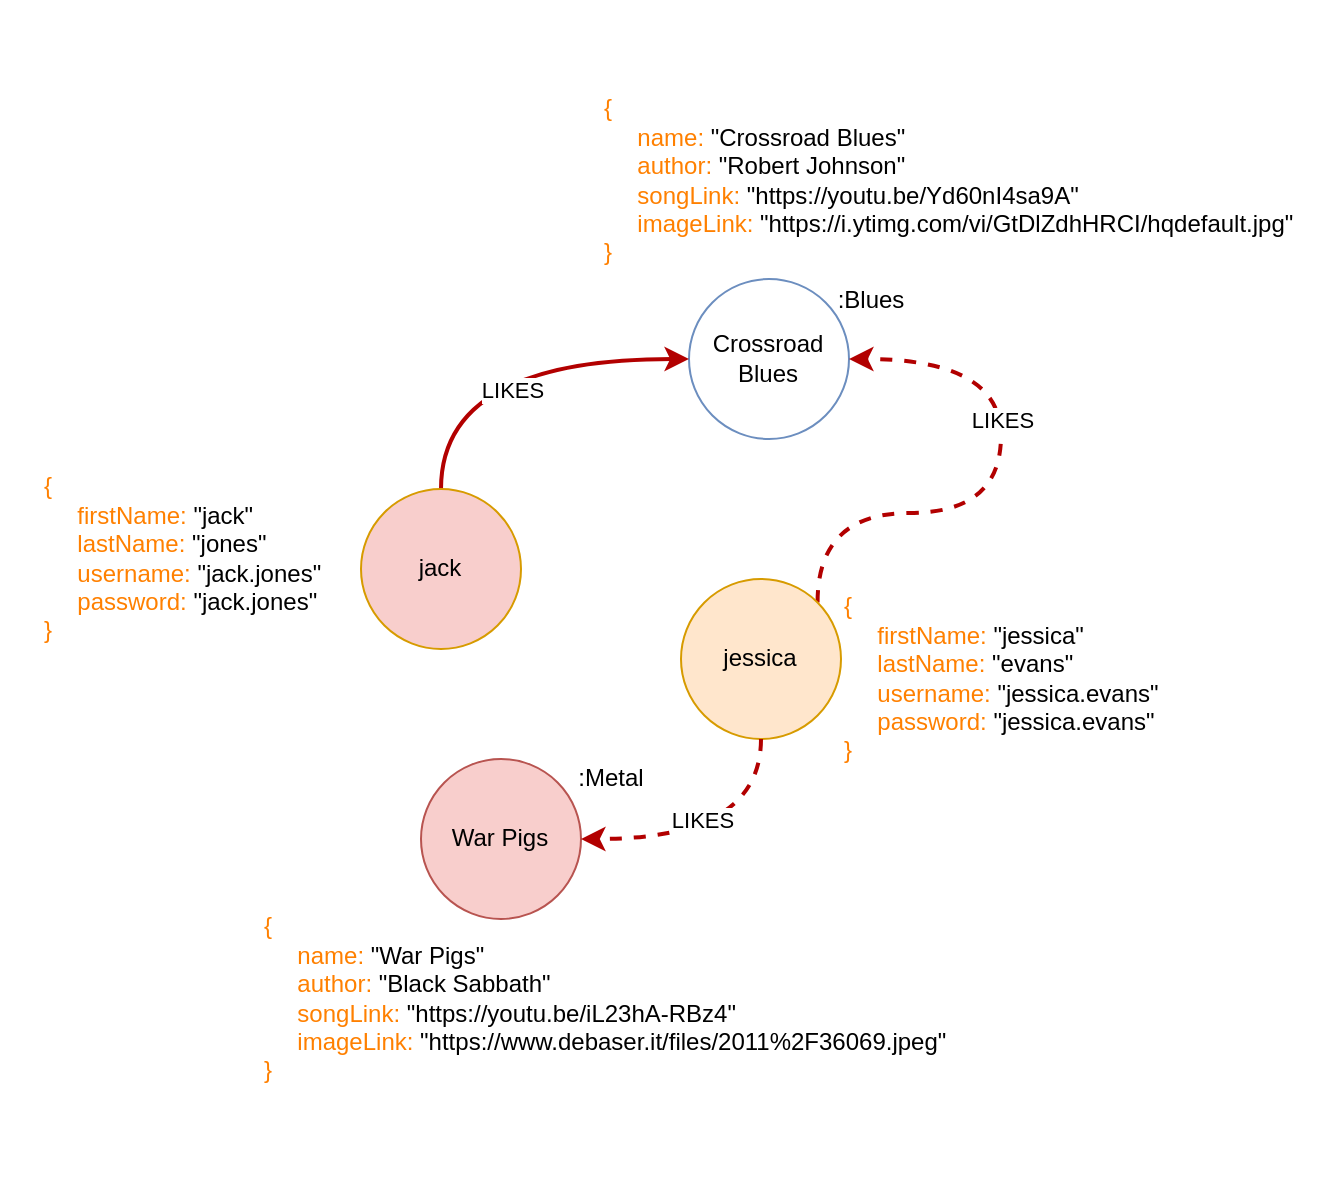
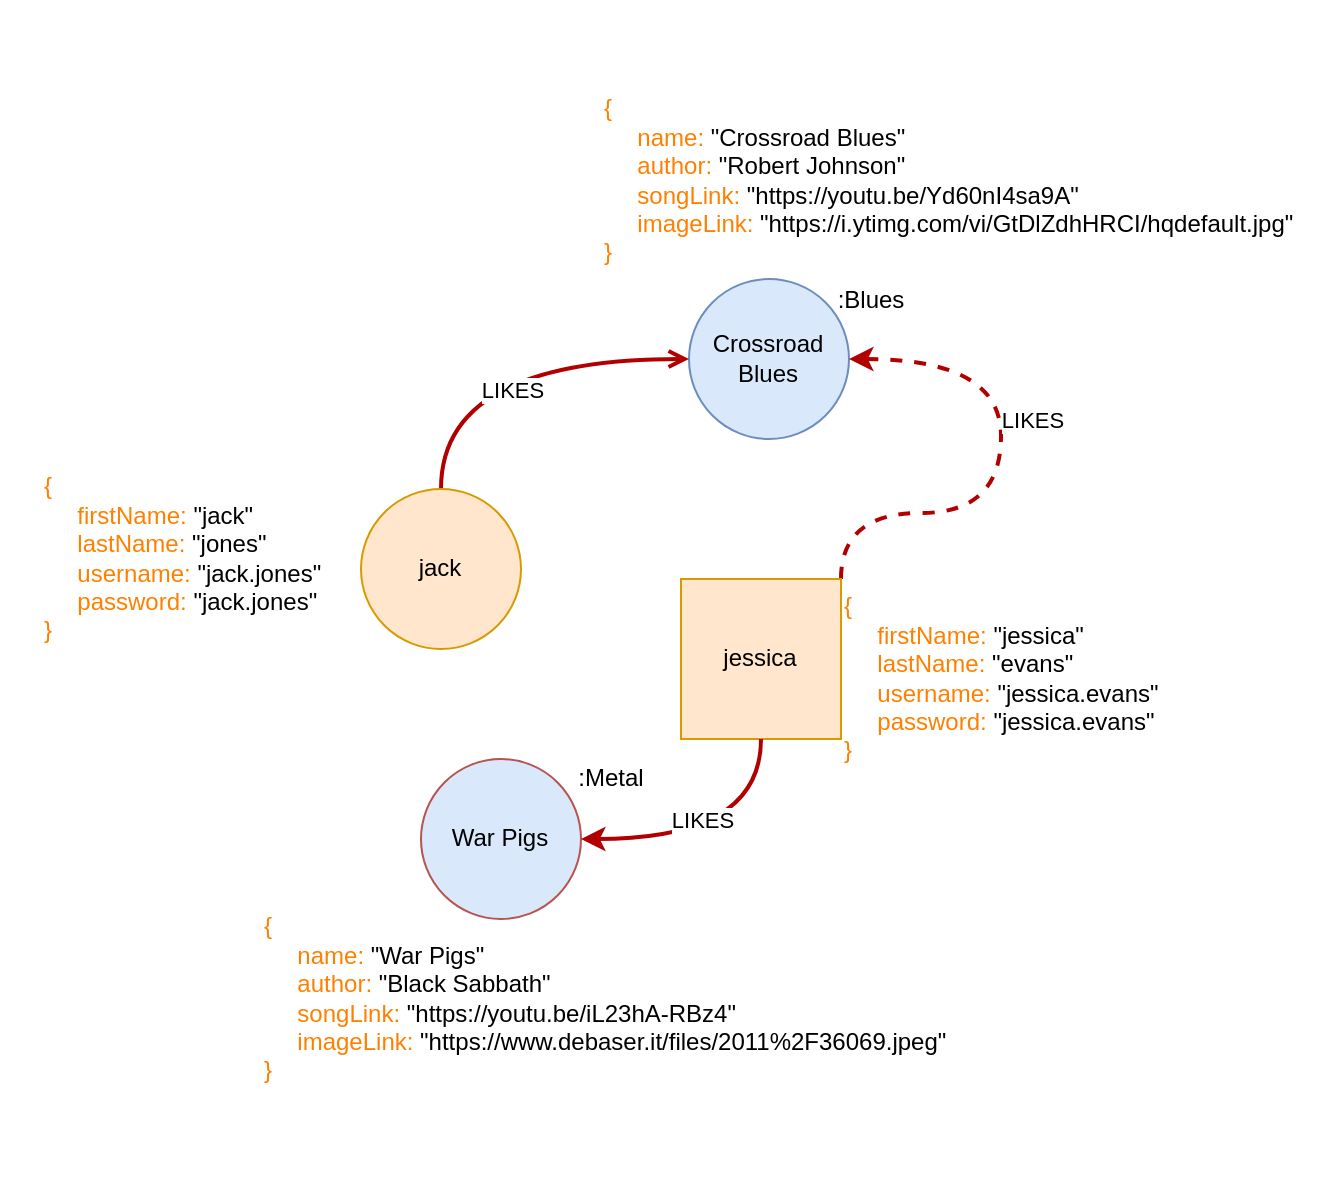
edge "jack" -> "Crossroad Blues": arrowhead classic -> open
node "Crossroad Blues": fillcolor #ffffff -> #dae8fc
node "jack": fillcolor #f8cecc -> #ffe6cc
node "jessica": shape ellipse -> rectangle
edge "jessica" -> "War Pigs": style dashed -> solid
node "War Pigs": fillcolor #f8cecc -> #dae8fc
